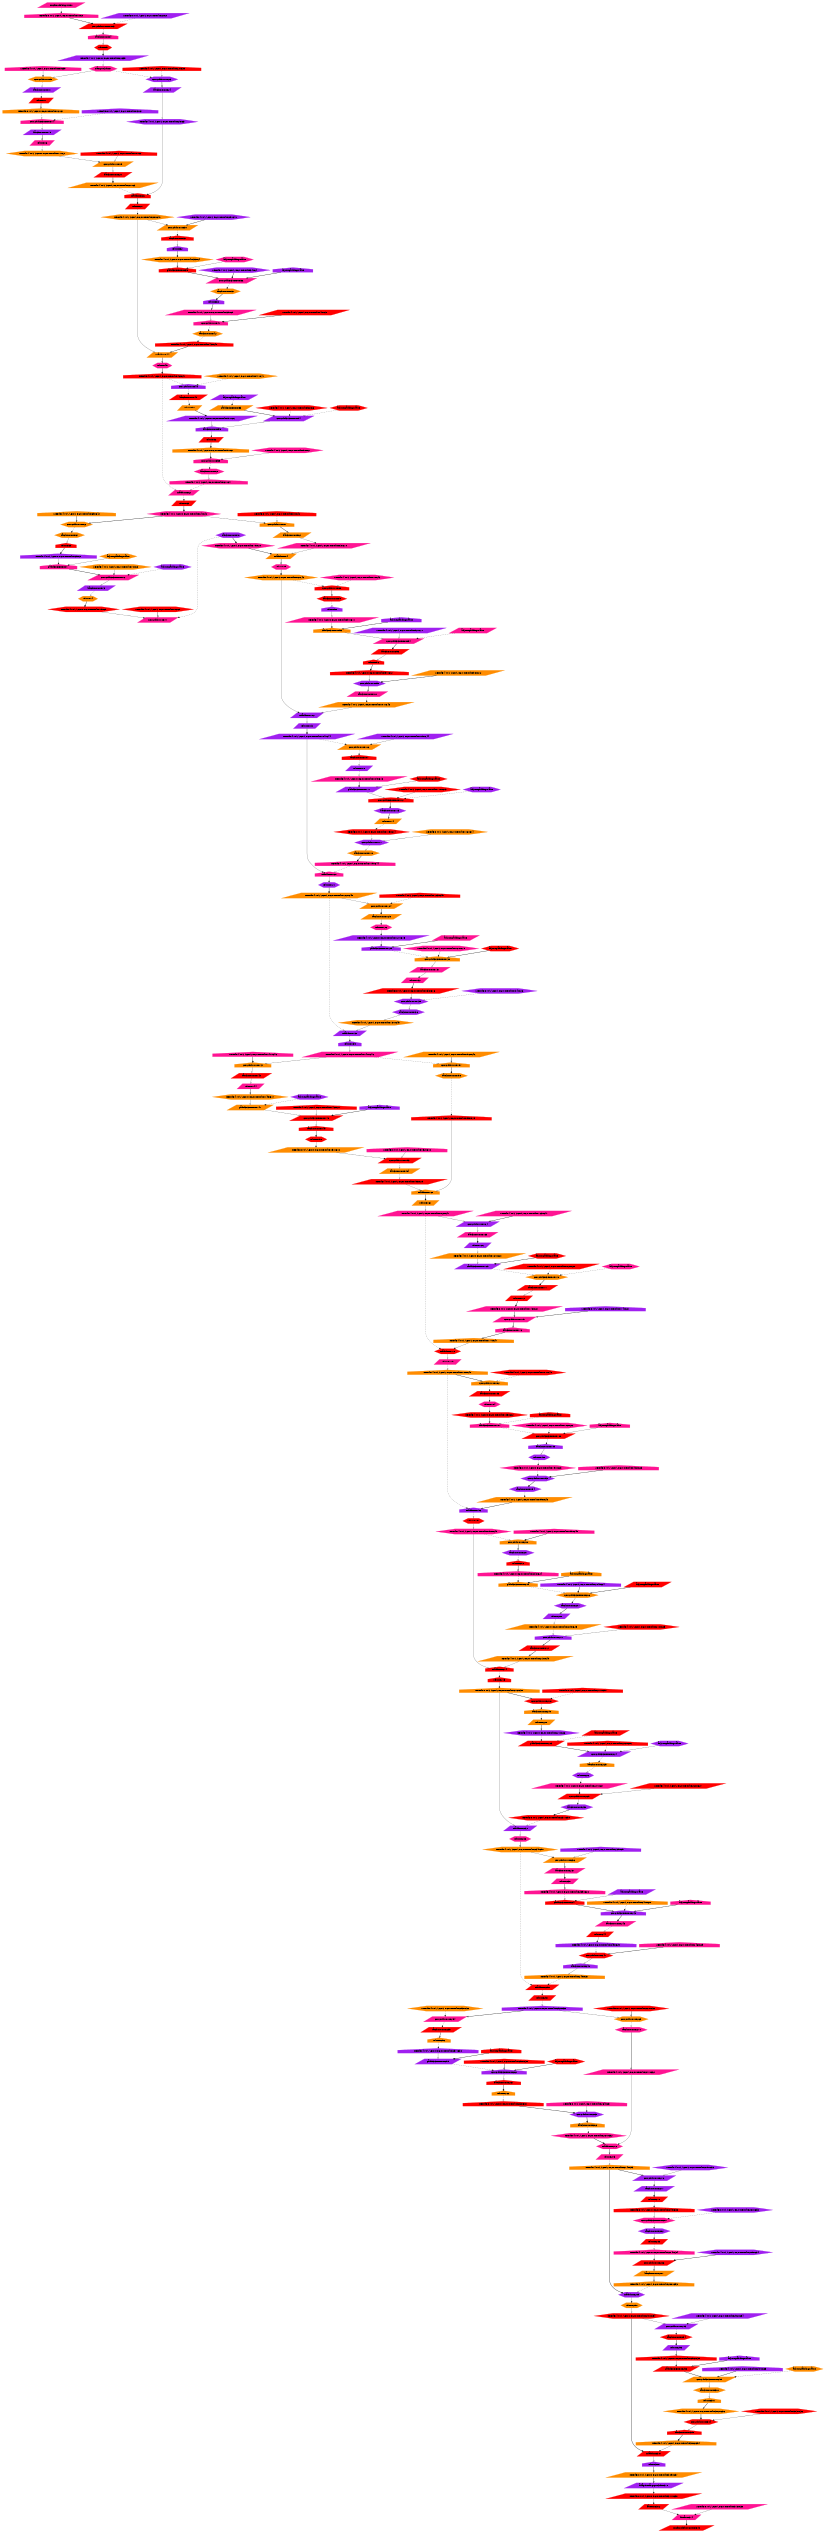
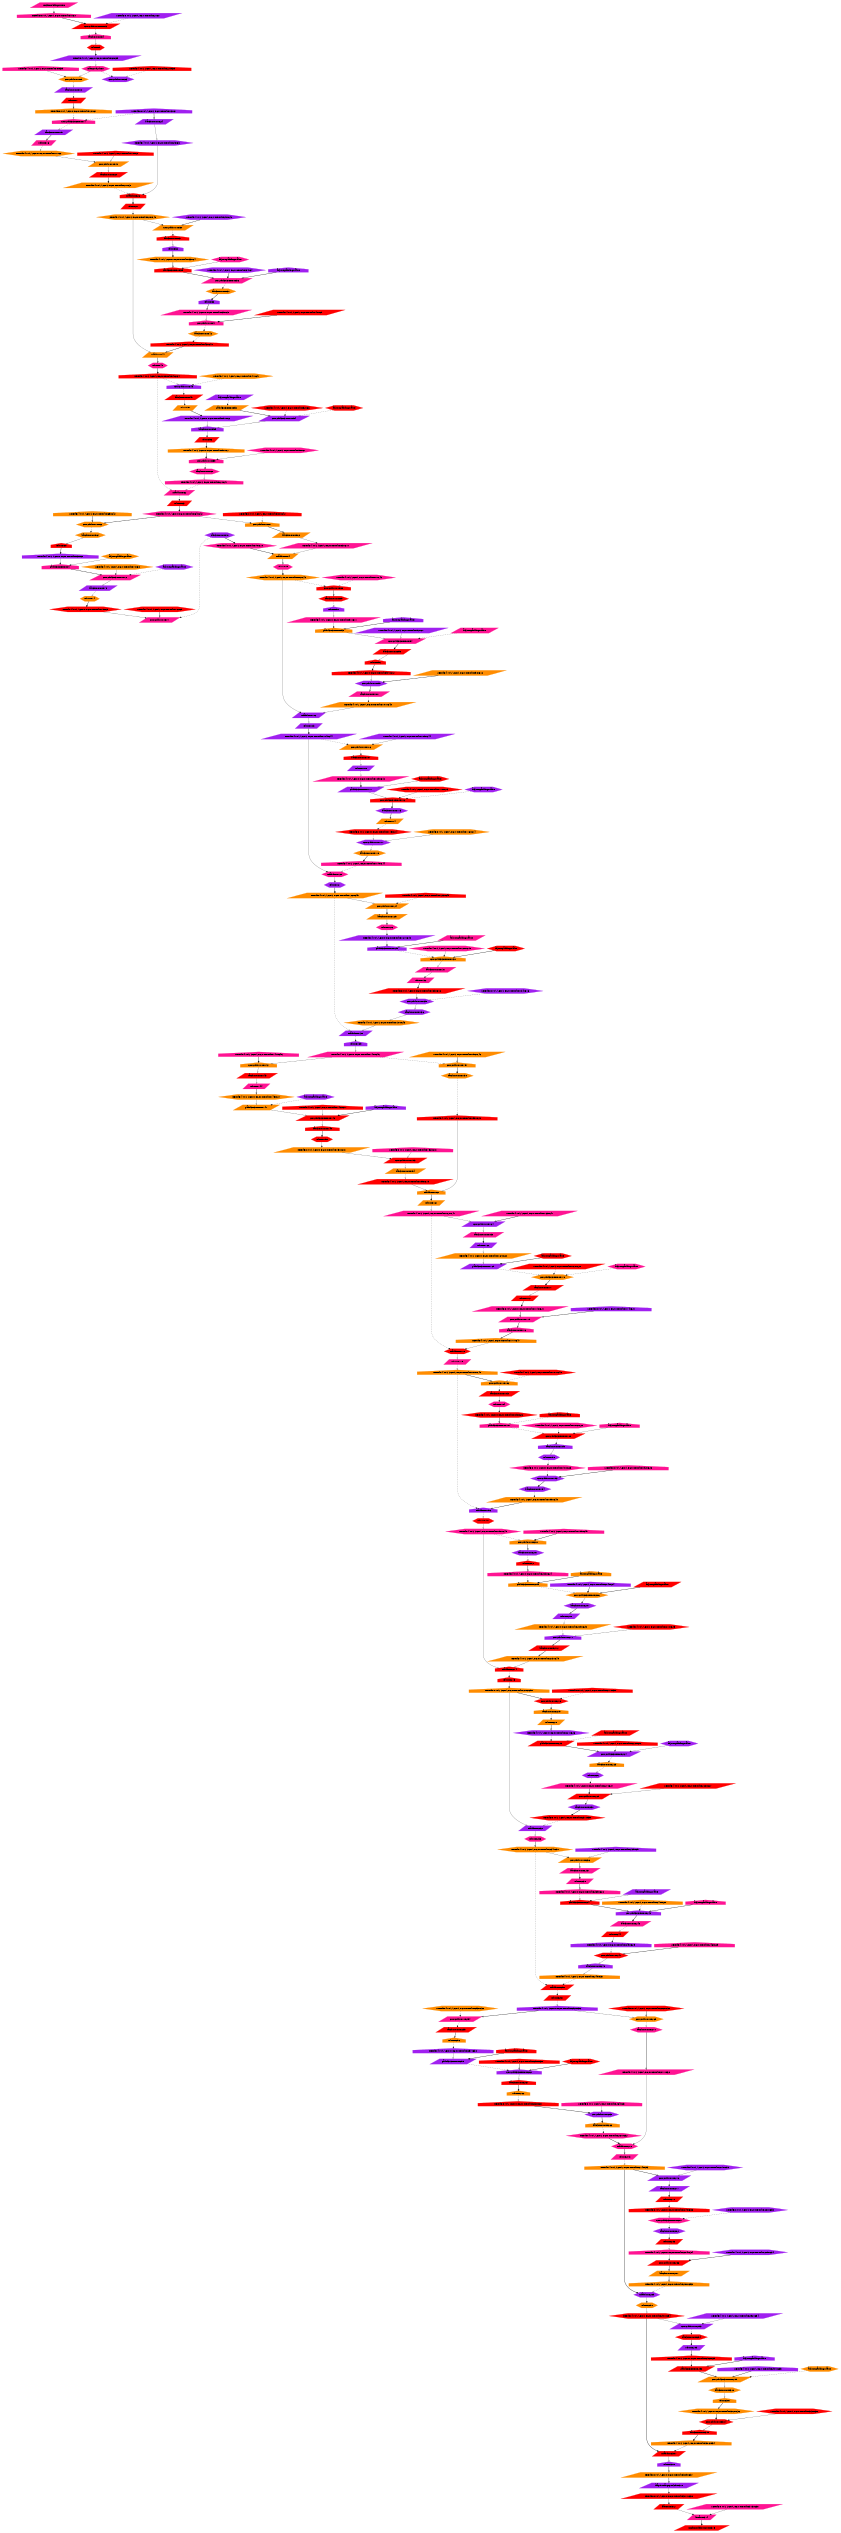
edge "conv2d_k1x1_#23" -> "batch_norm_#24": now "WFQ_[B:8 M:S SGN:S PC:Y NR:N]_#13_G1" -> "batch_norm_#24"
node "__iadd___#120": shape house -> hexagon
